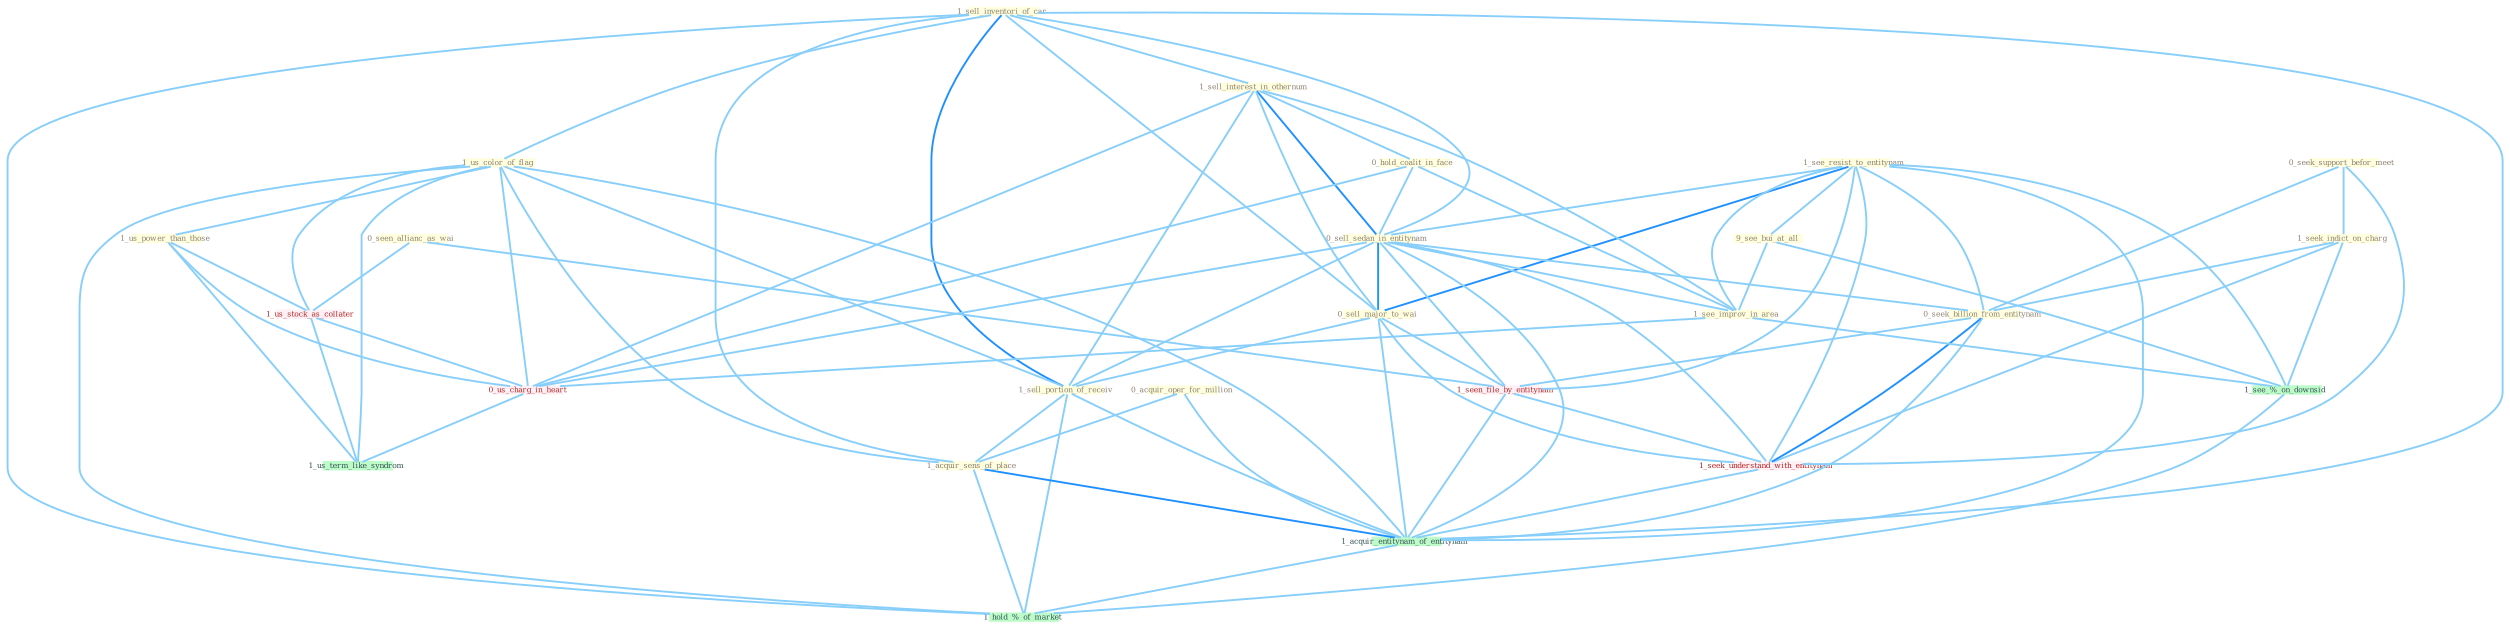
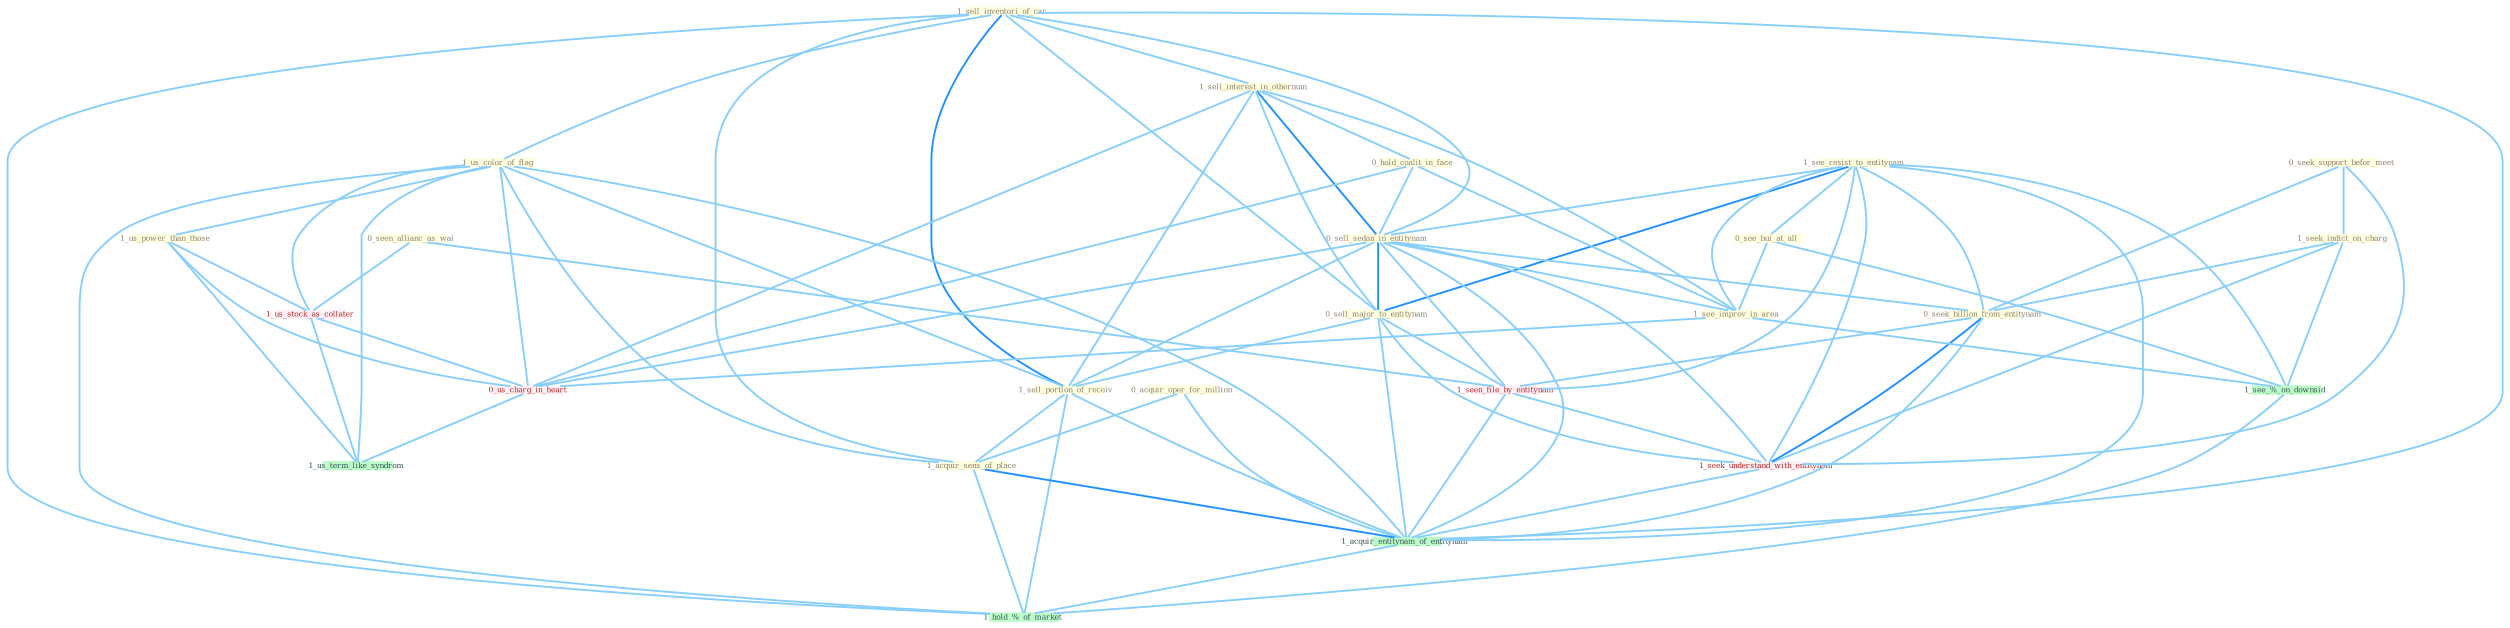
node "9_see_bui_at_all": label "9_see_bui_at_all" -> "0_see_bui_at_all"
node "0_sell_major_to_wai": label "0_sell_major_to_wai" -> "0_sell_major_to_entitynam"
